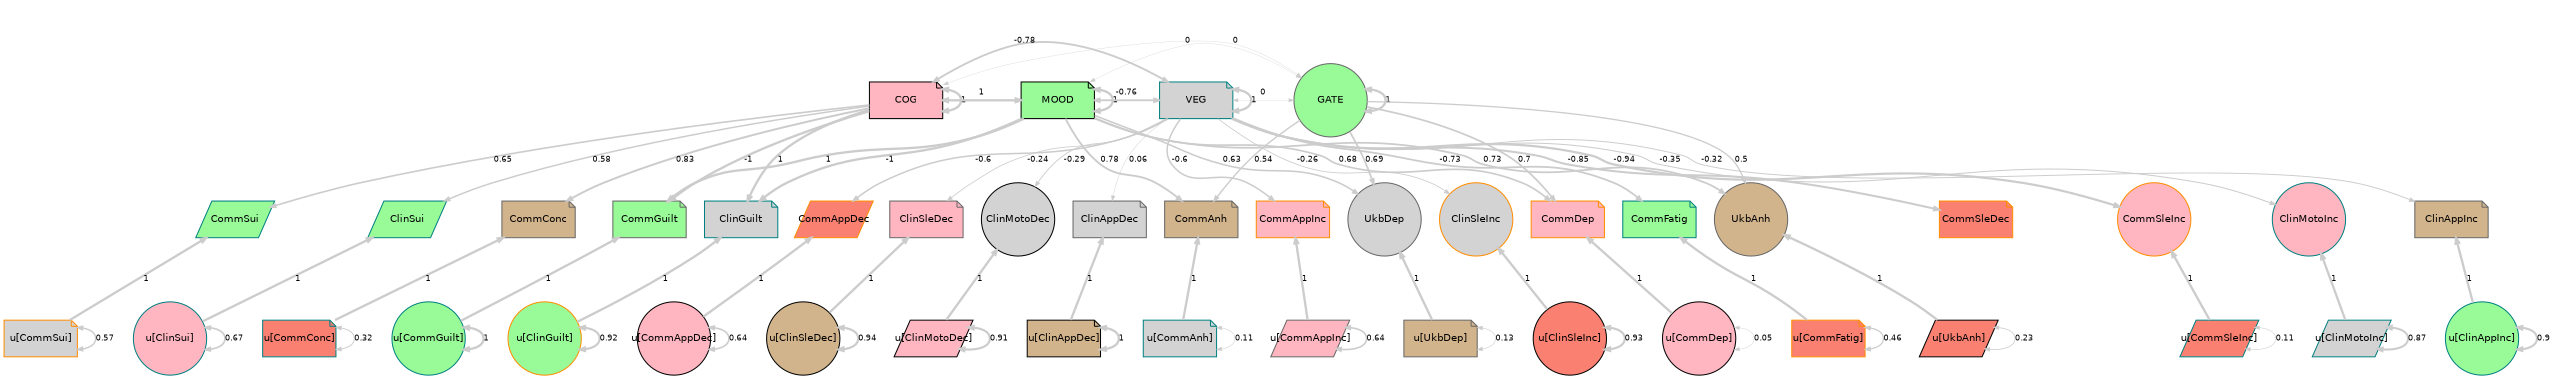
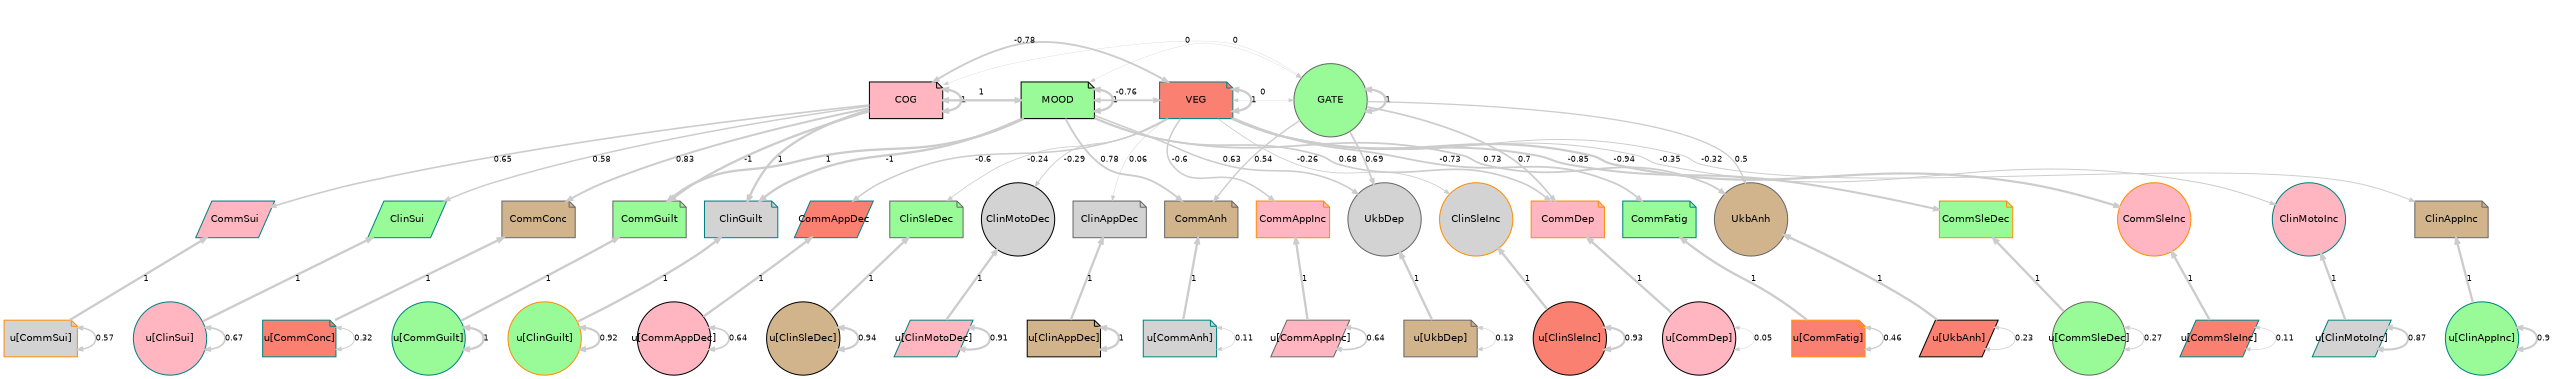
node "VEG": fillcolor lightgrey -> salmon
node "CommSui": fillcolor palegreen -> lightpink
node "CommAppDec": color darkorange -> teal
node "ClinSleDec": fillcolor lightpink -> palegreen
node "CommSleDec": fillcolor salmon -> palegreen
node "u[ClinMotoDec]": color black -> teal
node "u[CommSleDec]": added
